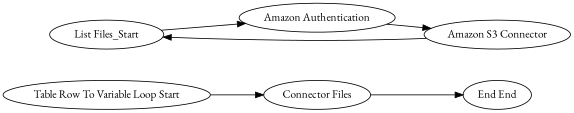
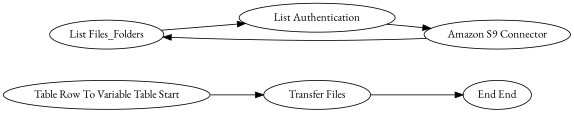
node "Amazon Authentication": label "Amazon Authentication" -> "List Authentication"
node "List Files_Start": label "List Files_Start" -> "List Files_Folders"
node "Amazon S3 Connector": label "Amazon S3 Connector" -> "Amazon S9 Connector"
node "Table Row To Variable Loop Start": label "Table Row To Variable Loop Start" -> "Table Row To Variable Table Start"
node "Connector Files": label "Connector Files" -> "Transfer Files"
